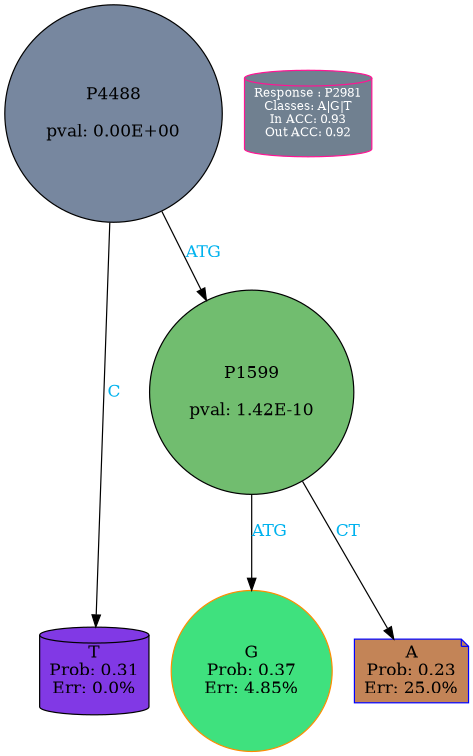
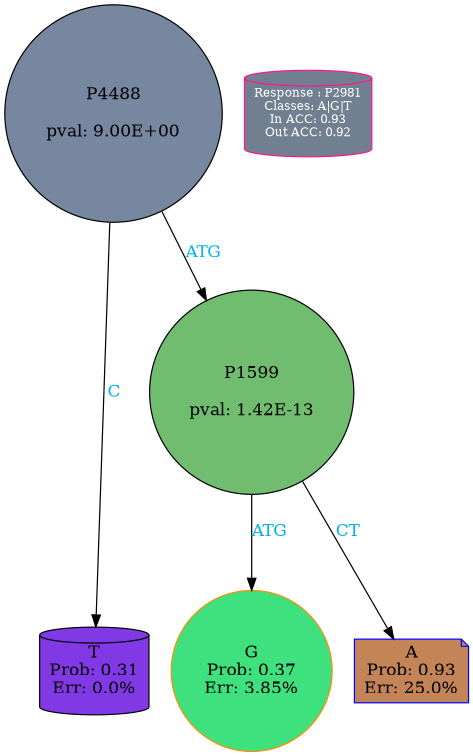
node "P4488 pval: 0.00E+00": label "P4488 pval: 0.00E+00" -> "P4488 pval: 9.00E+00"
node "P1599 pval: 1.42E-10": label "P1599 pval: 1.42E-10" -> "P1599 pval: 1.42E-13"
node "G Prob: 0.37 Err: 4.85%": label "G Prob: 0.37 Err: 4.85%" -> "G Prob: 0.37 Err: 3.85%"
node "A Prob: 0.23 Err: 25.0%": label "A Prob: 0.23 Err: 25.0%" -> "A Prob: 0.93 Err: 25.0%"
